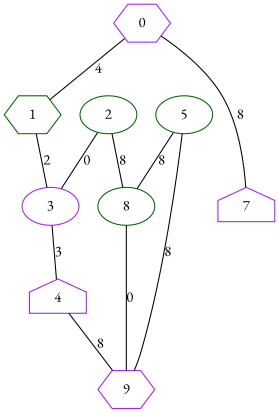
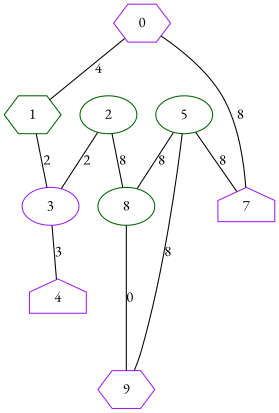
edge "2" -- "3": label "0" -> "2"
edge "5" -- "7": added, label "8"
edge "4" -- "9": removed, label "8"
